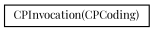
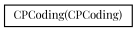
node "CPInvocation(CPCoding)": label "CPInvocation(CPCoding)" -> "CPCoding(CPCoding)"
